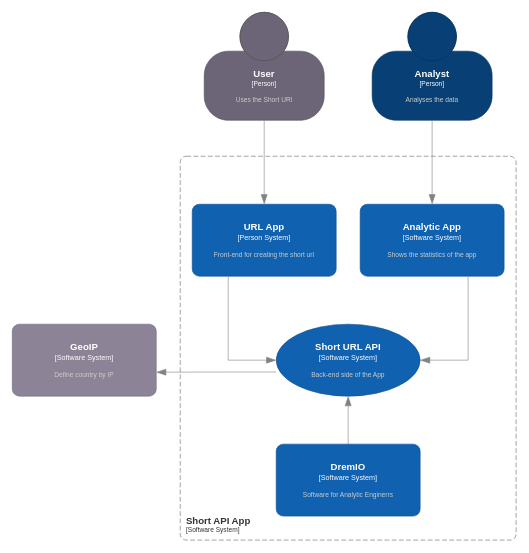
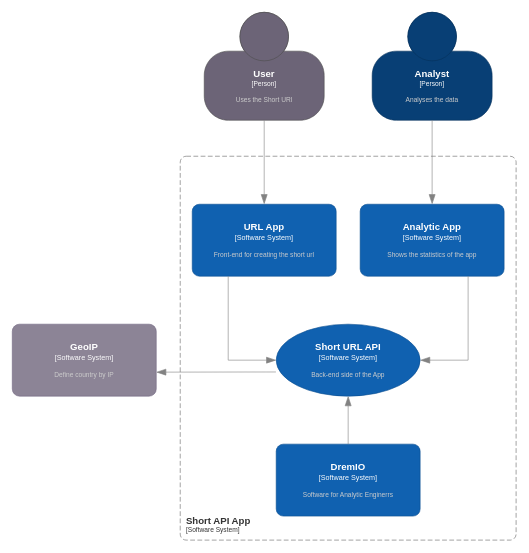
node "URL App [Person System] Front-end for creating the short url": label "URL App [Person System] Front-end for creating the short url" -> "URL App [Software System] Front-end for creating the short url"
